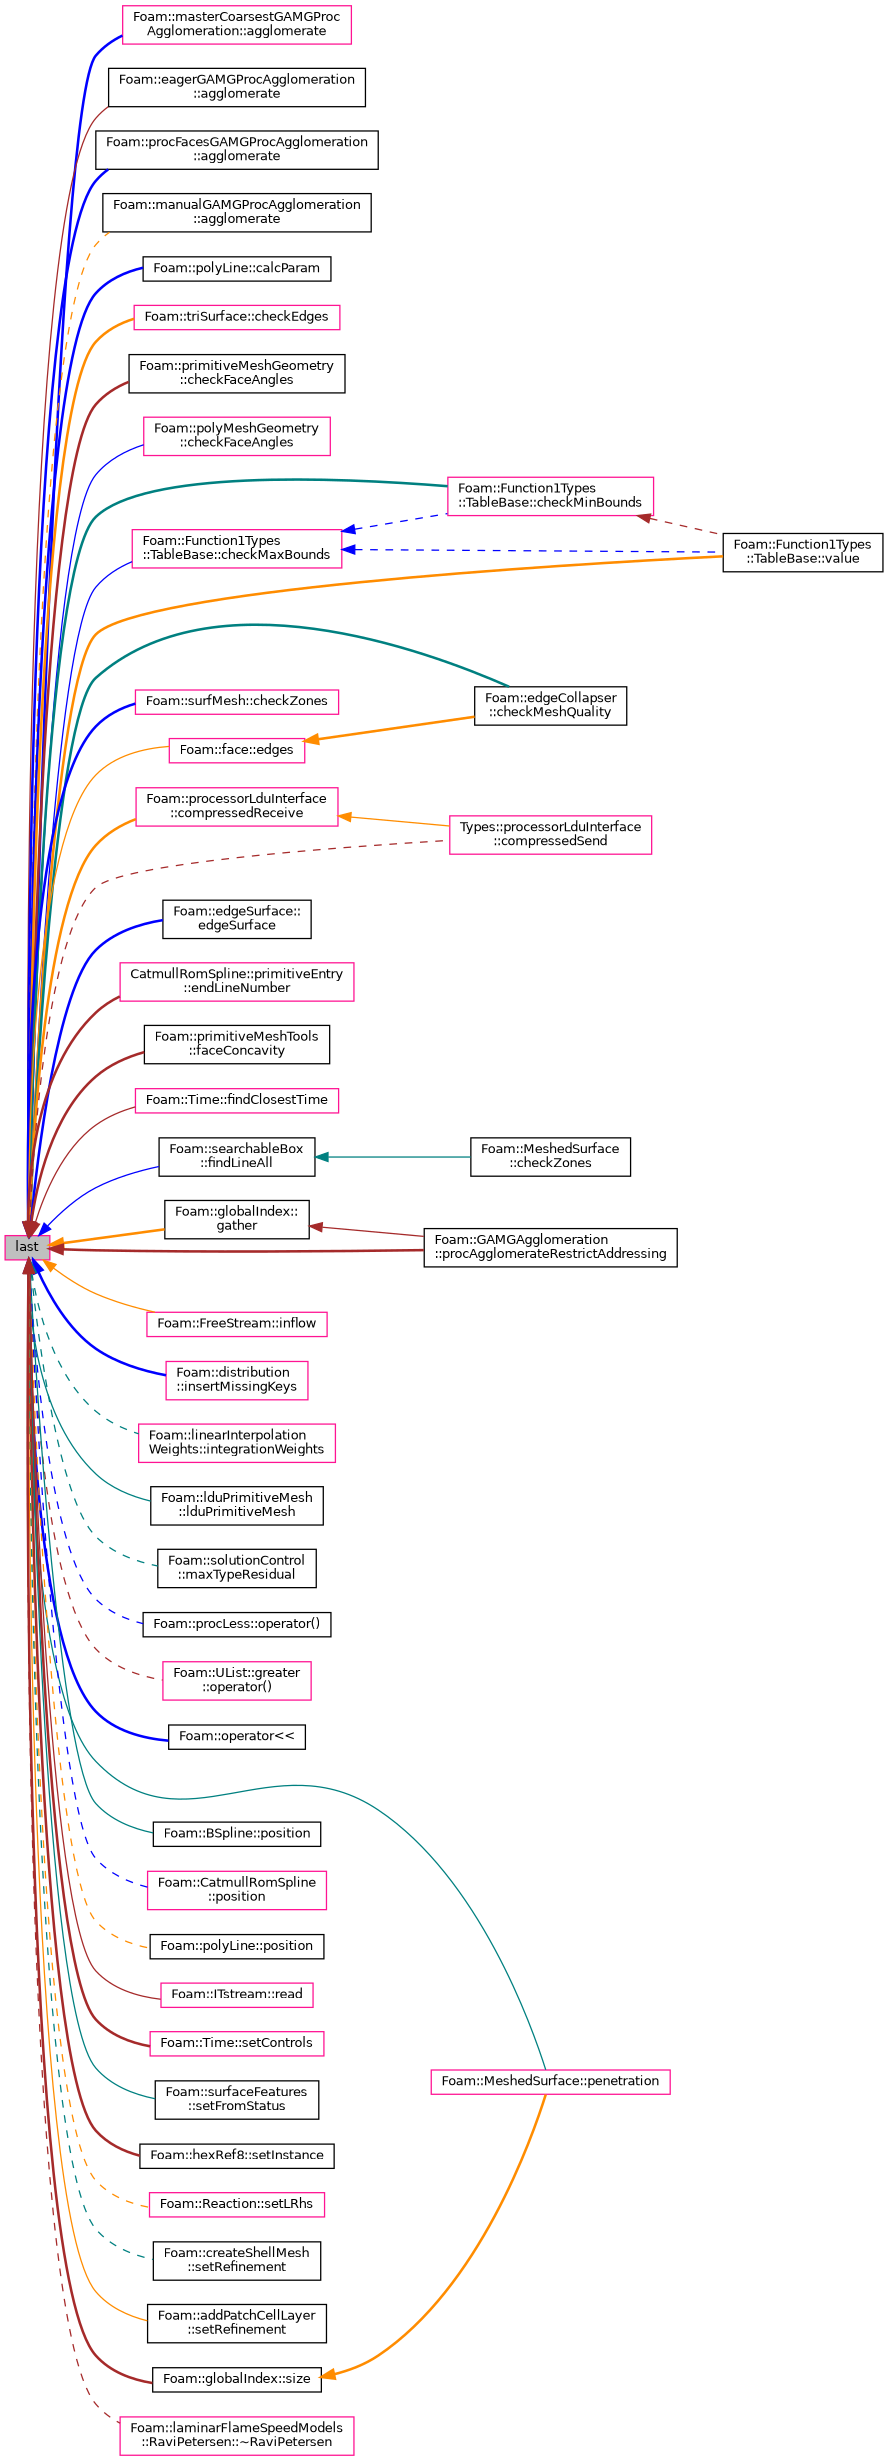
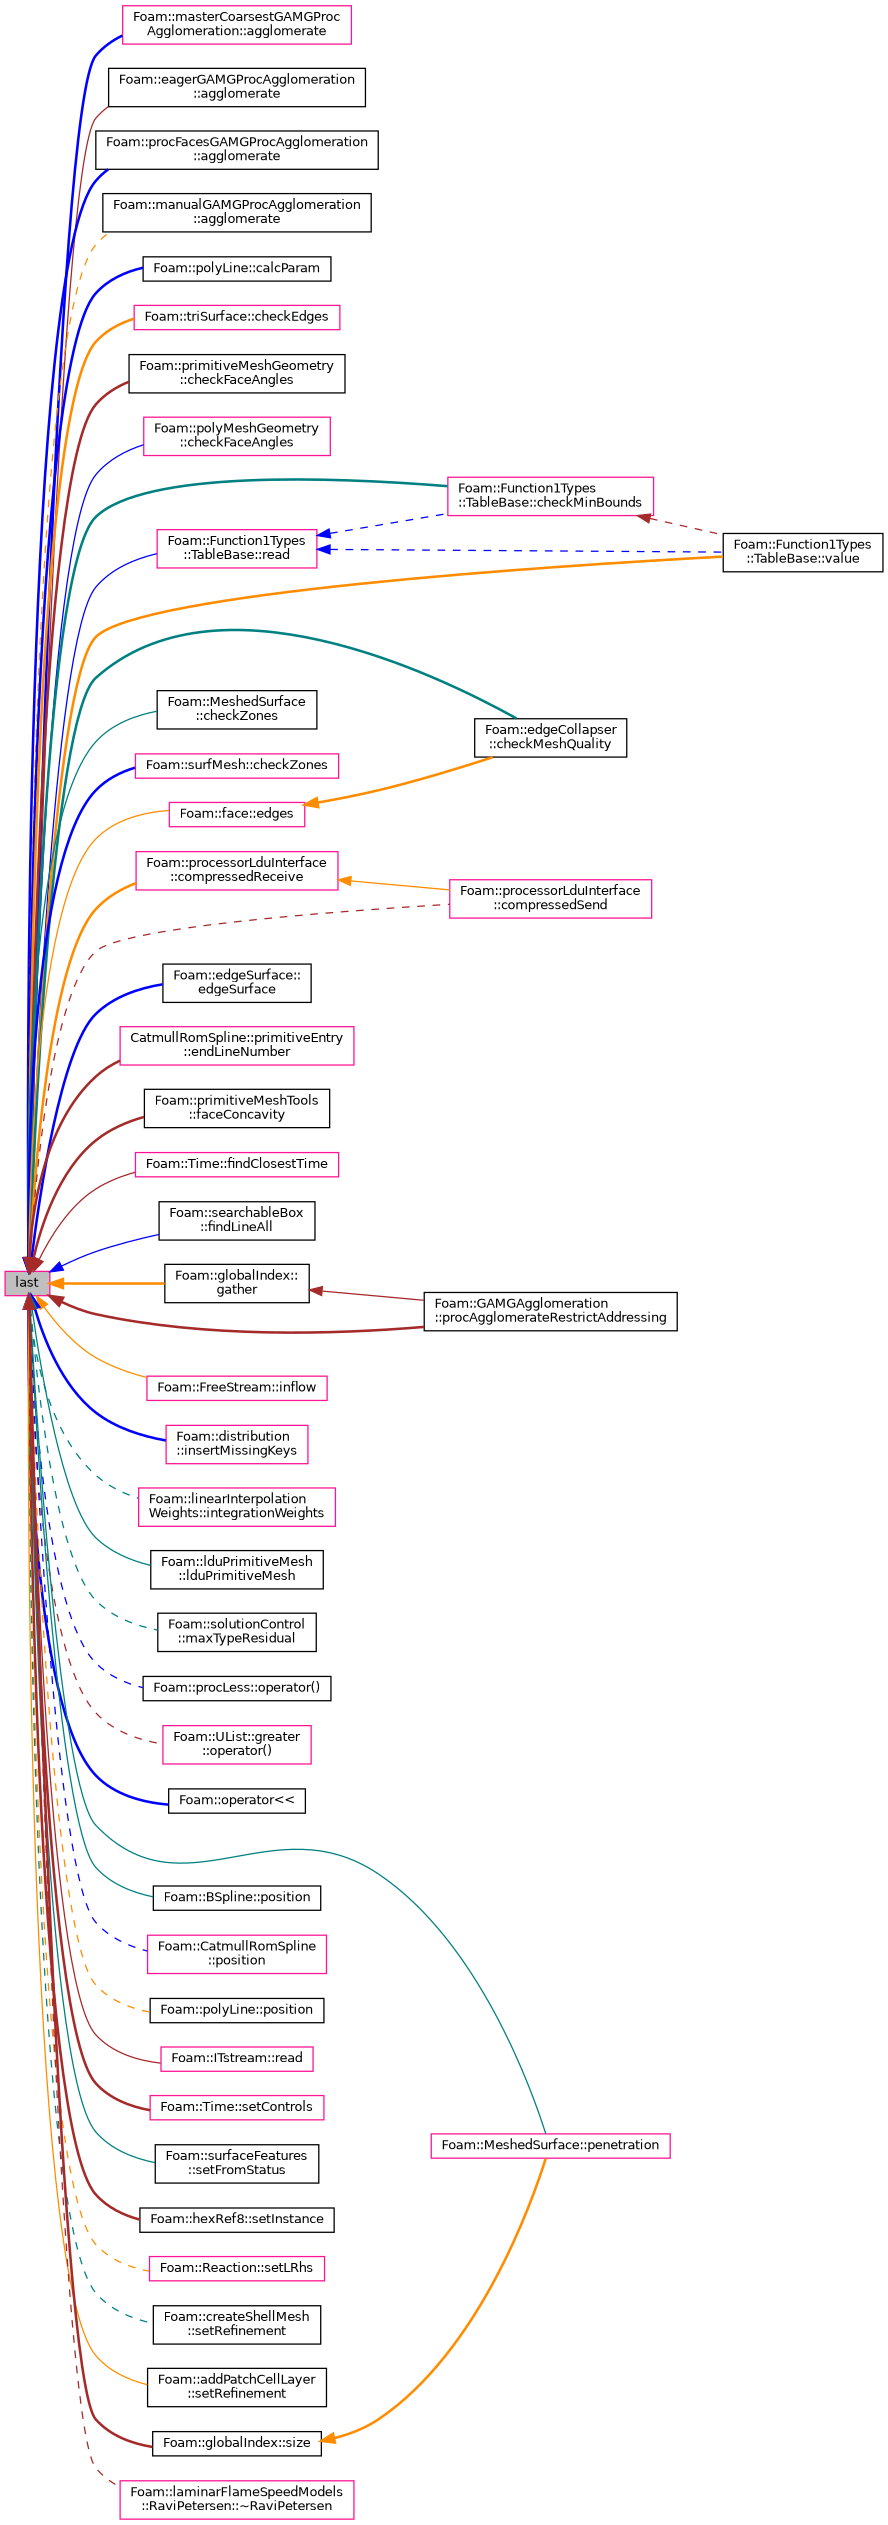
node "Foam::Function1Types ::TableBase::checkMaxBounds": label "Foam::Function1Types ::TableBase::checkMaxBounds" -> "Foam::Function1Types ::TableBase::read"
node "Types::processorLduInterface ::compressedSend": label "Types::processorLduInterface ::compressedSend" -> "Foam::processorLduInterface ::compressedSend"
edge "Foam::MeshedSurface ::checkZones" -> "Foam::searchableBox ::findLineAll": now "Foam::MeshedSurface ::checkZones" -> "last"
